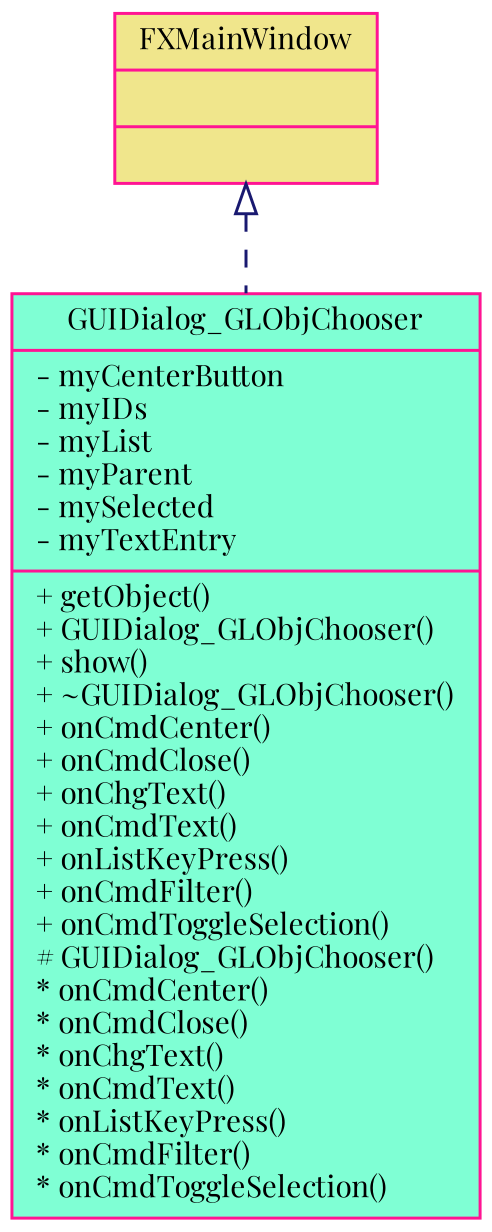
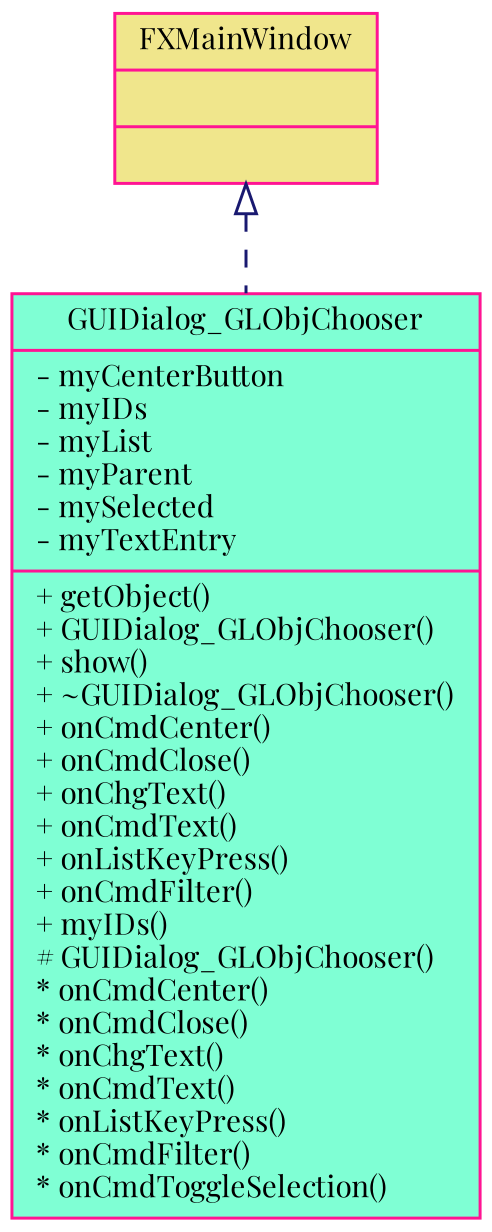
node "GUIDialog_GLObjChooser": text "+ onCmdToggleSelection()" -> "+ myIDs()"
